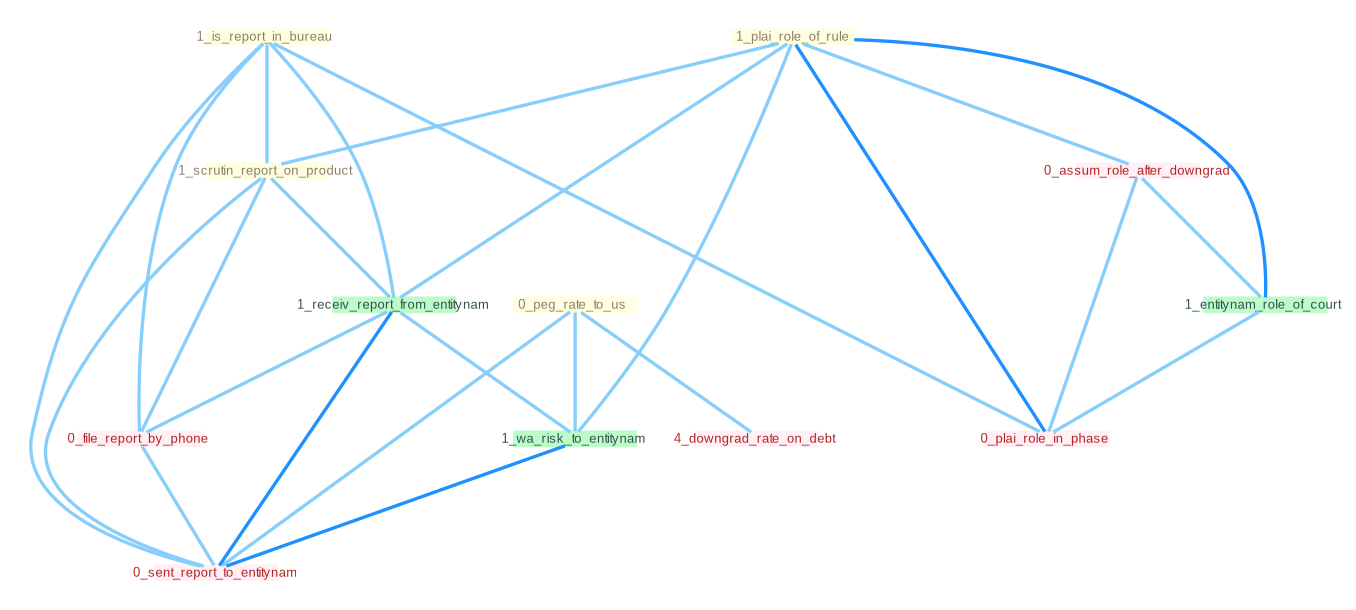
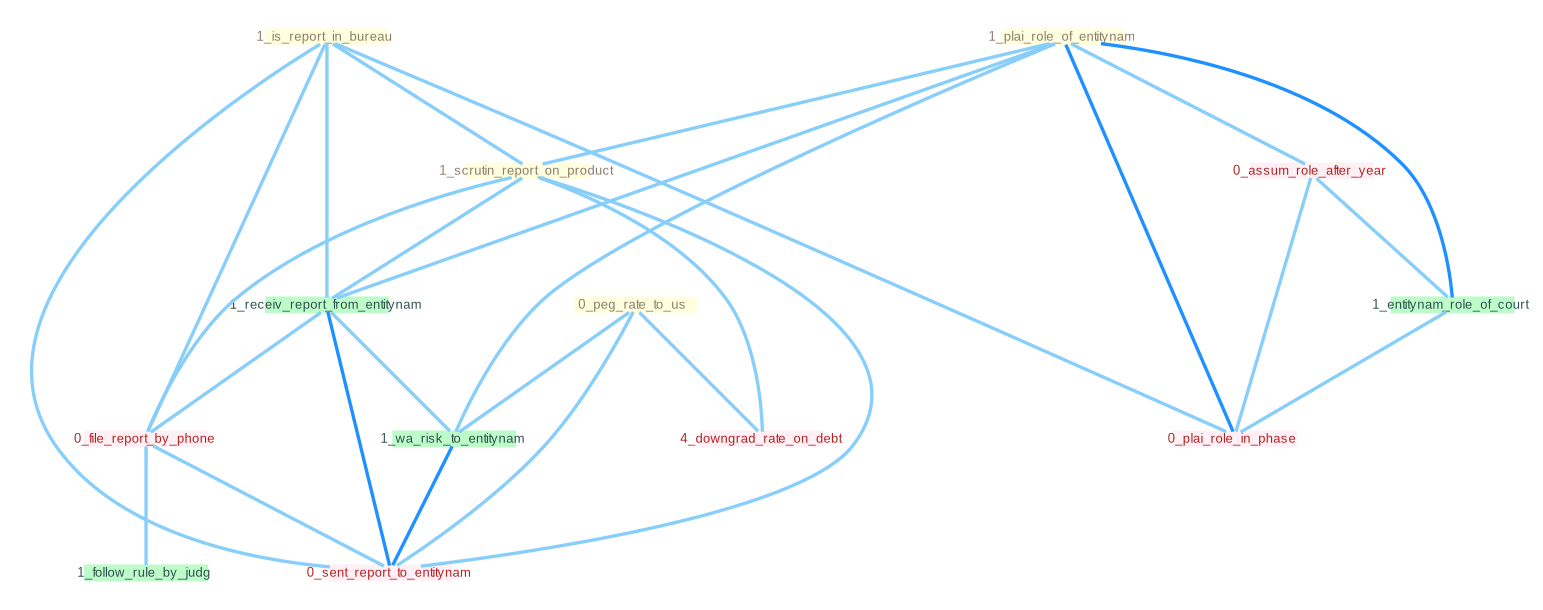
node "1_plai_role_of_rule": label "1_plai_role_of_rule" -> "1_plai_role_of_entitynam"
node "0_assum_role_after_downgrad": label "0_assum_role_after_downgrad" -> "0_assum_role_after_year"
edge "1_scrutin_report_on_product" -- "4_downgrad_rate_on_debt": added
node "1_follow_rule_by_judg": added
